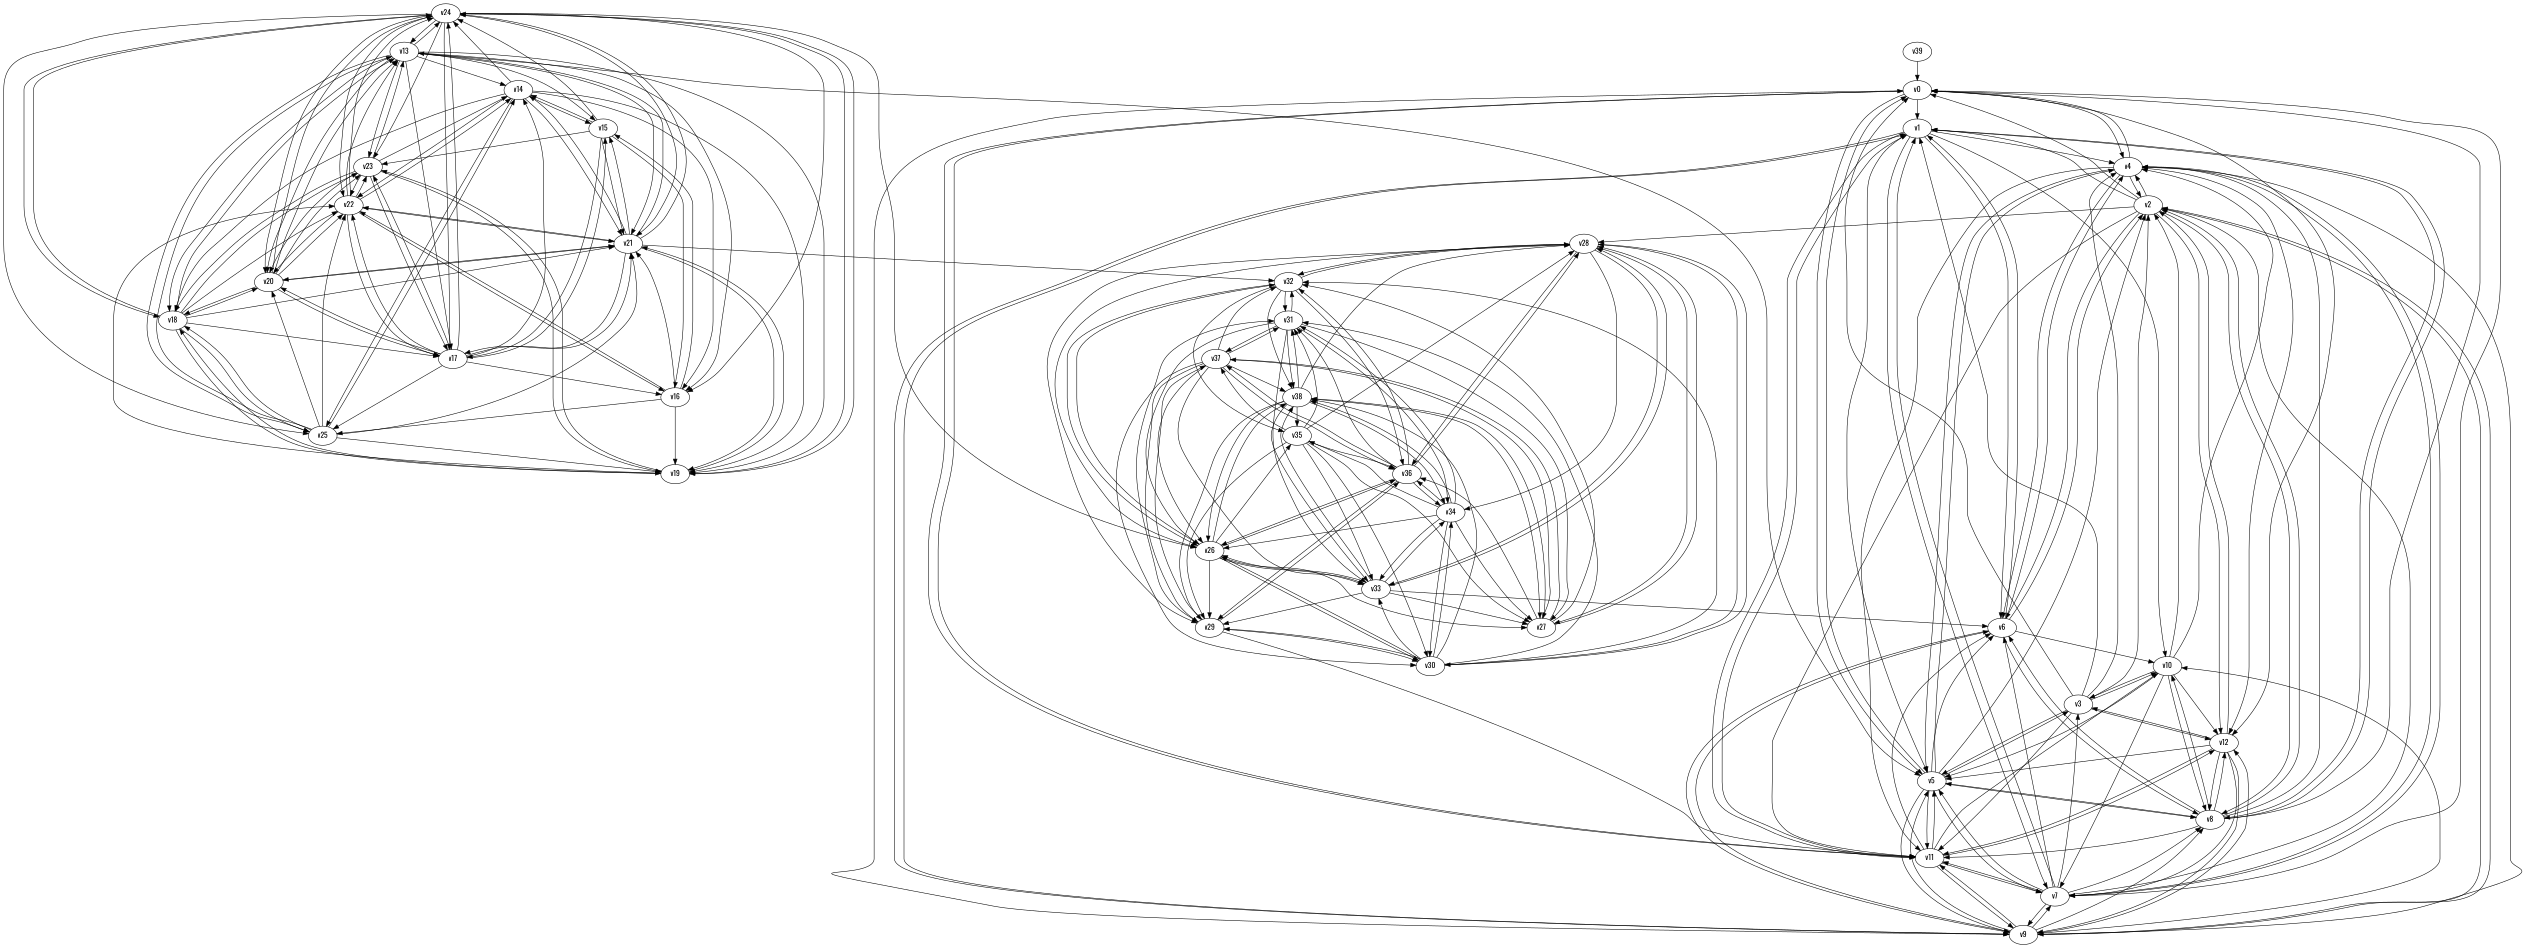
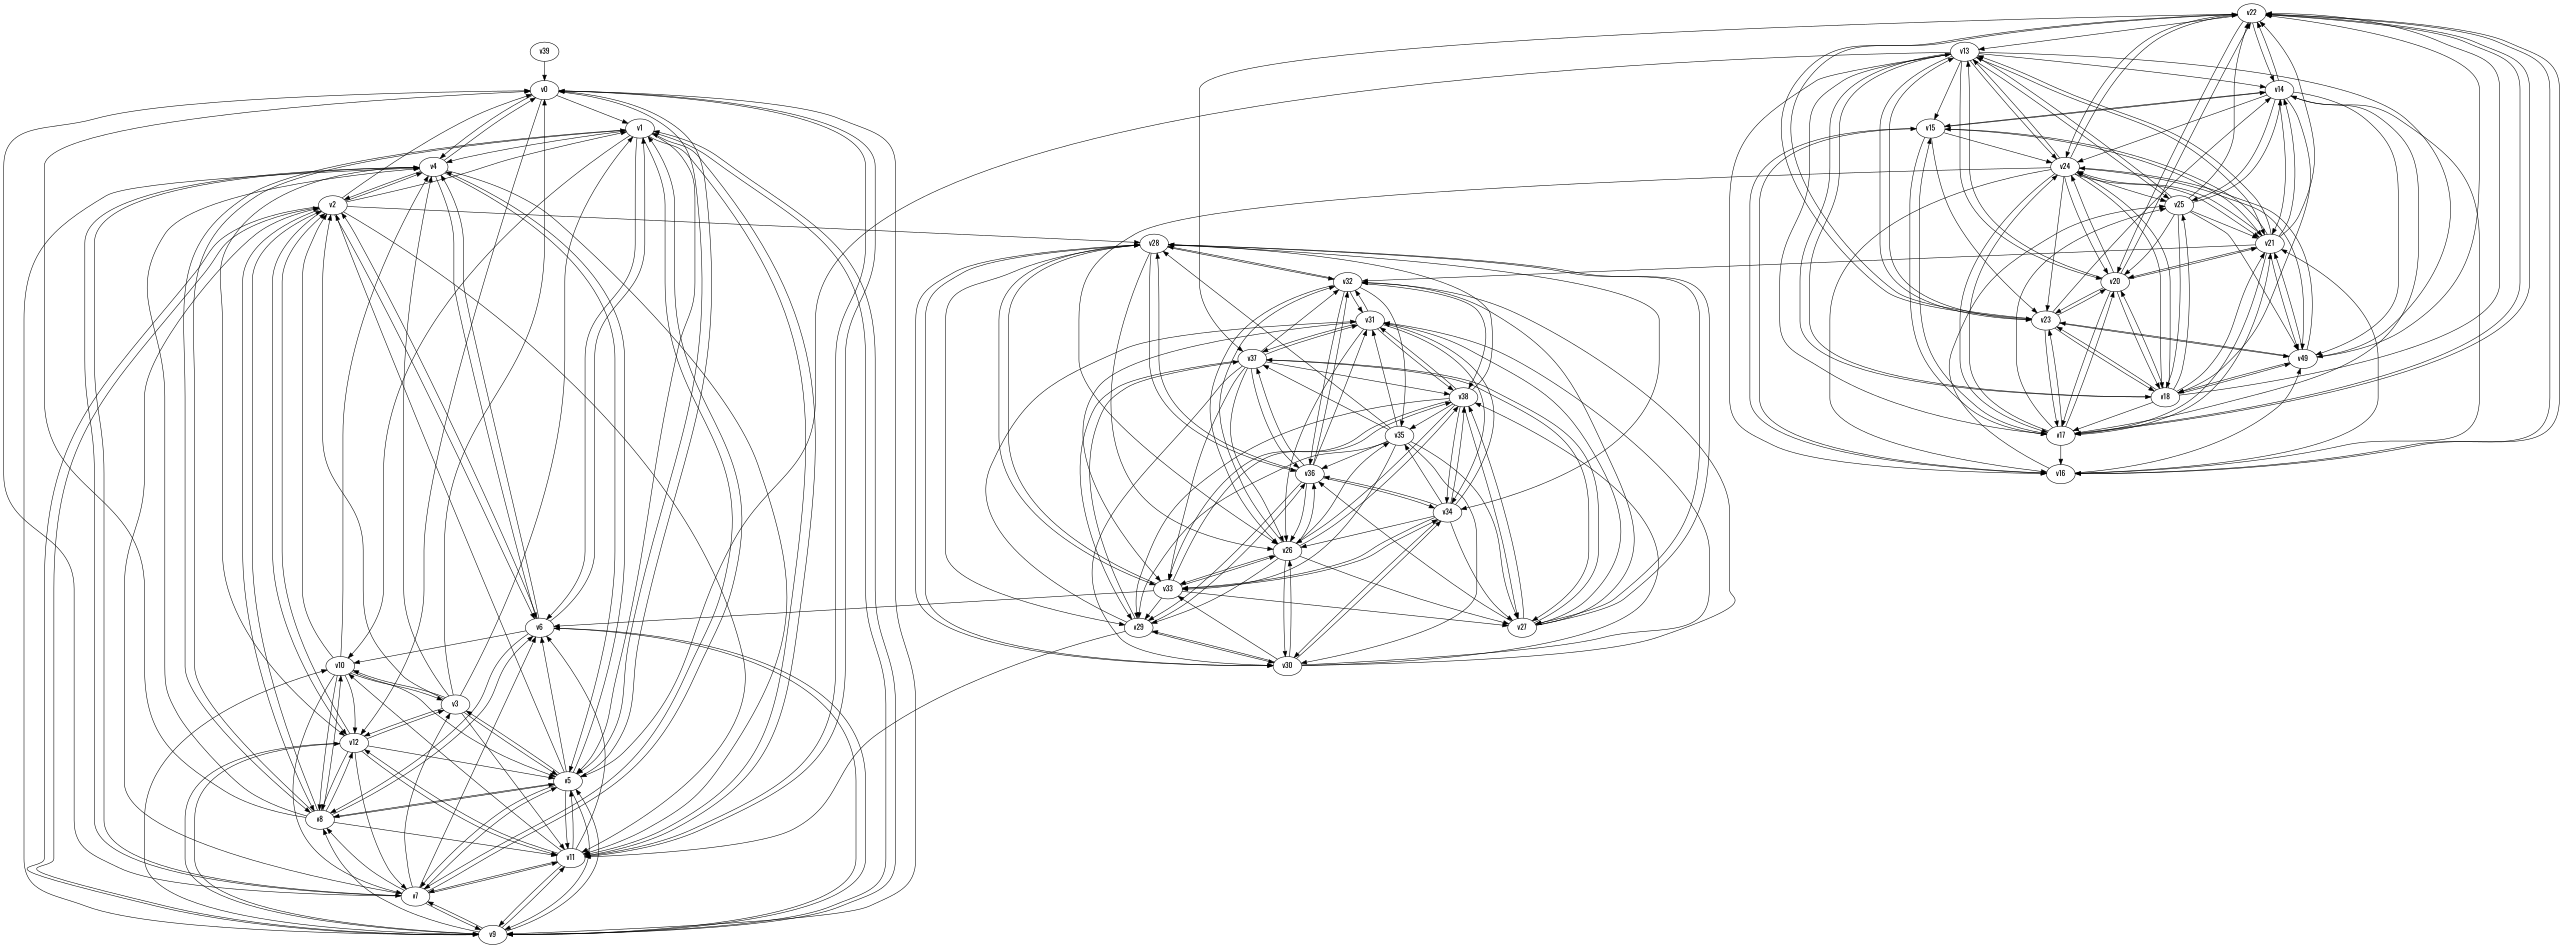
edge "v22" -> "v21": now "v22" -> "v37"
node "v19": label "v19" -> "v49"
